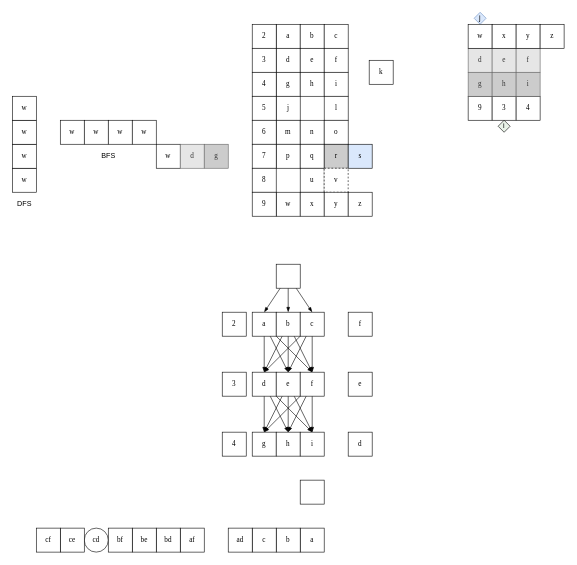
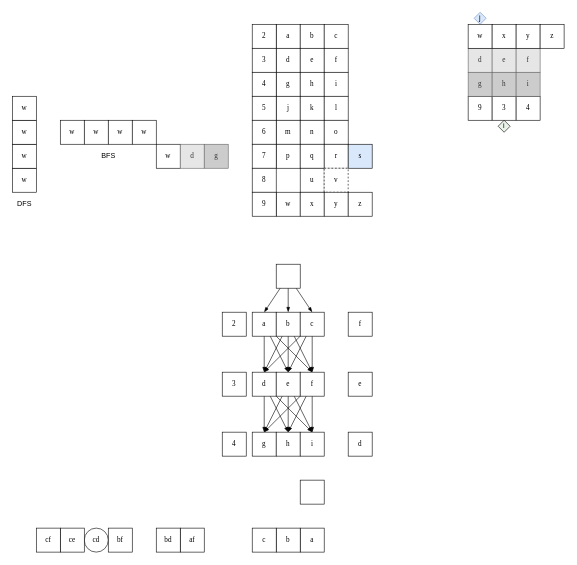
node "k": moved (381, 72) -> (312, 108)
node "r": fillcolor #cccccc -> #ffffff
node "be": removed
node "ad": removed
